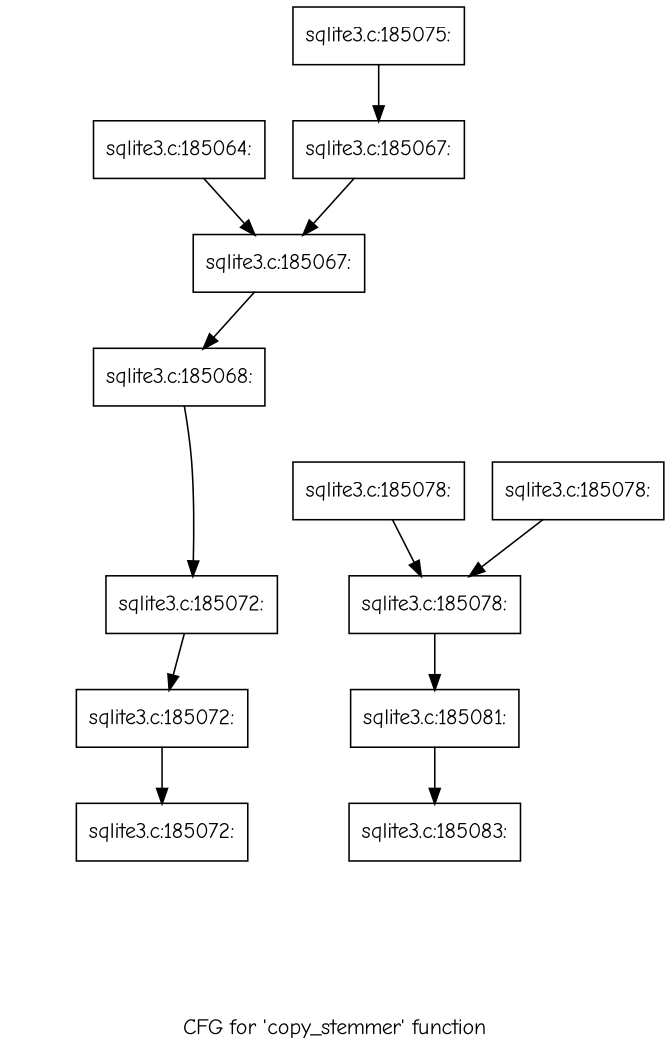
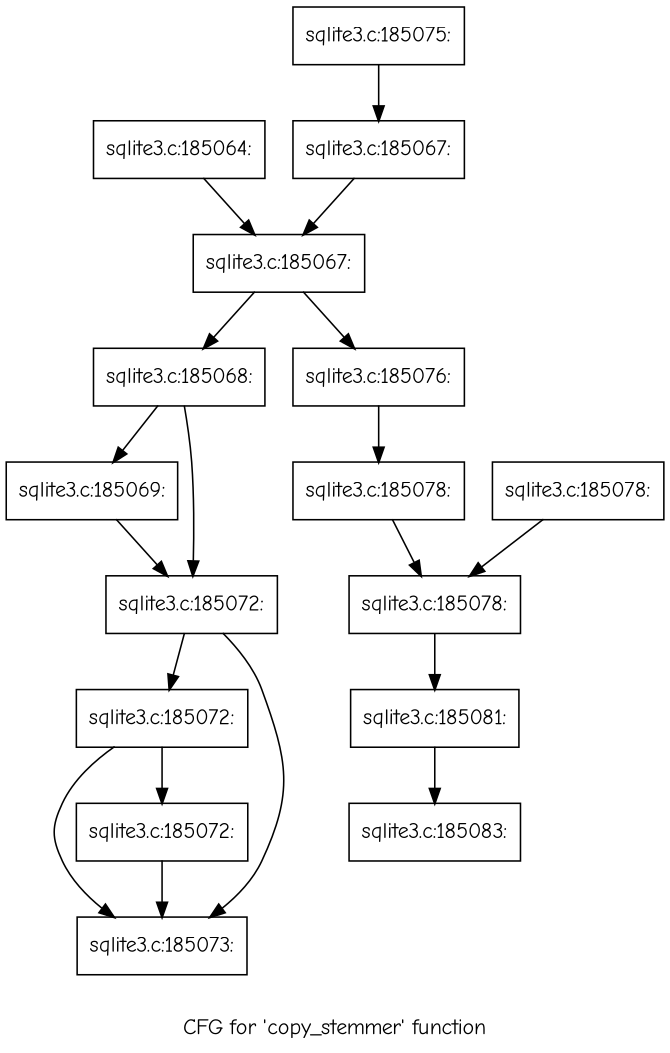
node "sqlite3.c:185076:": added
node "sqlite3.c:185069:": added
node "sqlite3.c:185073:": added
